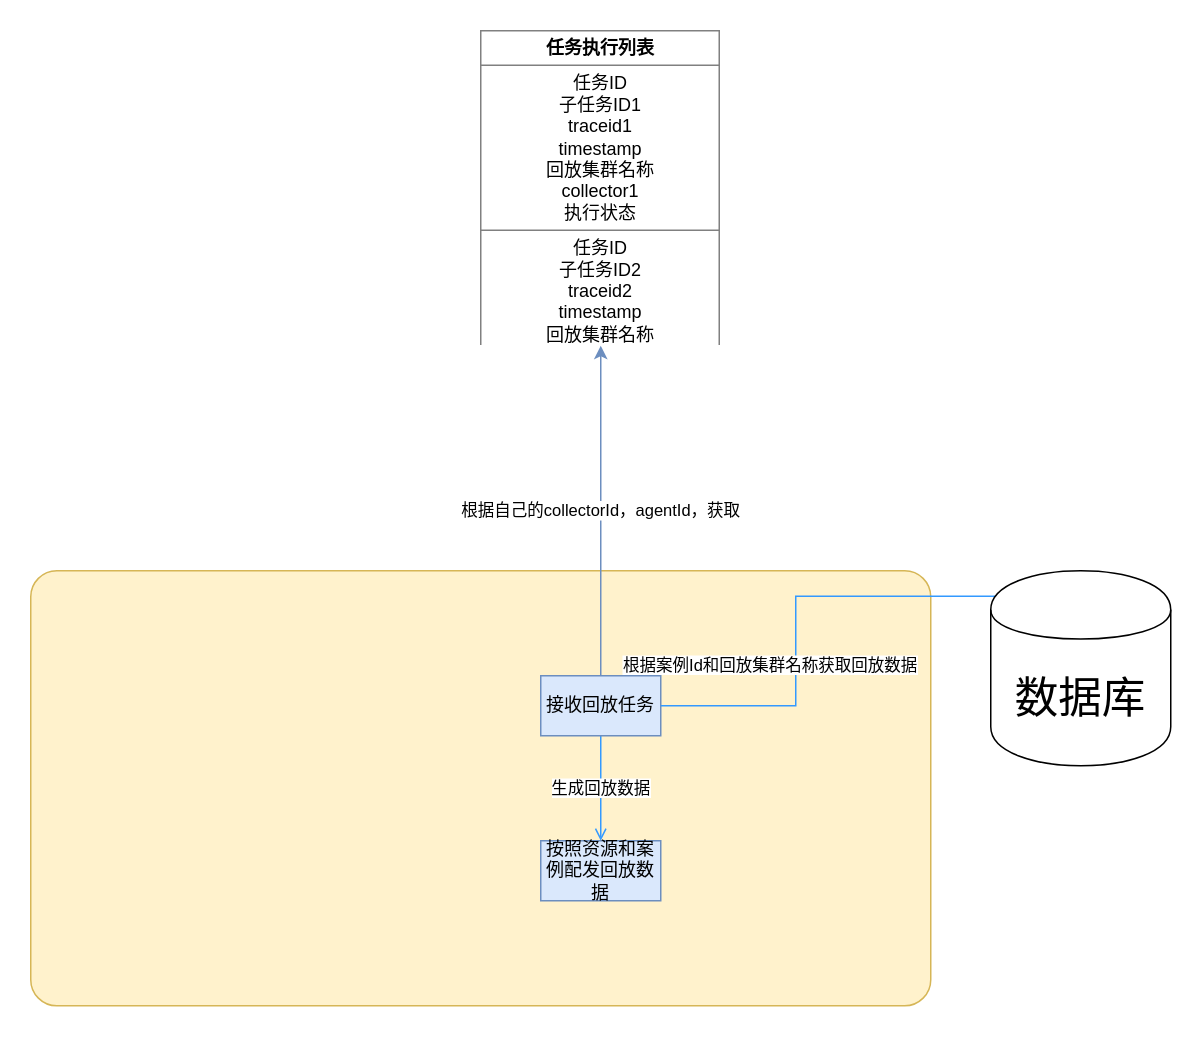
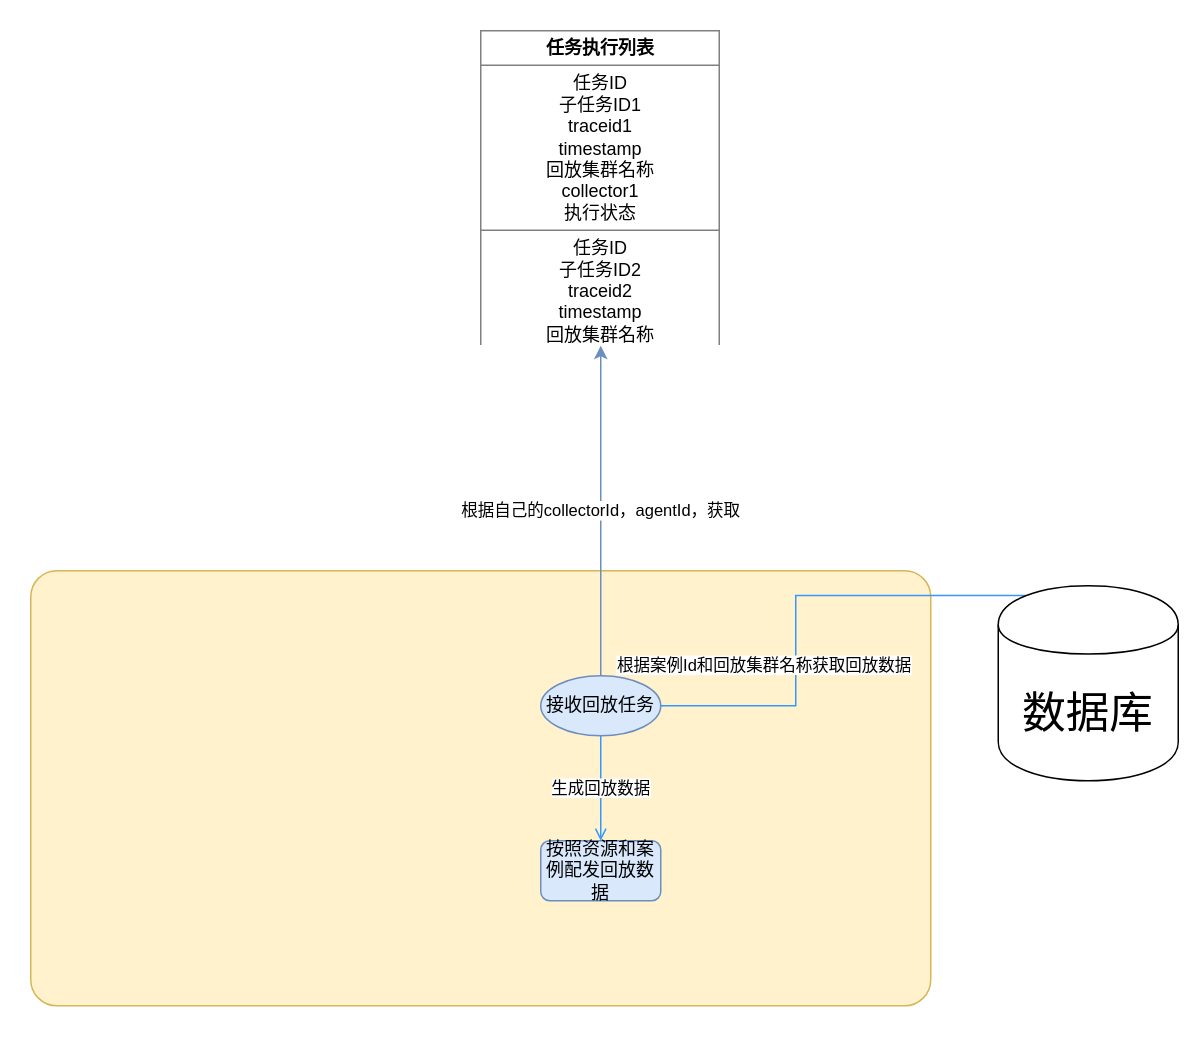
node "数据库": moved (1081, 668) -> (1088, 683)
node "接收回放任务": shape rectangle -> ellipse
node "按照资源和案例配发回放数据": shape rectangle -> rounded rectangle
